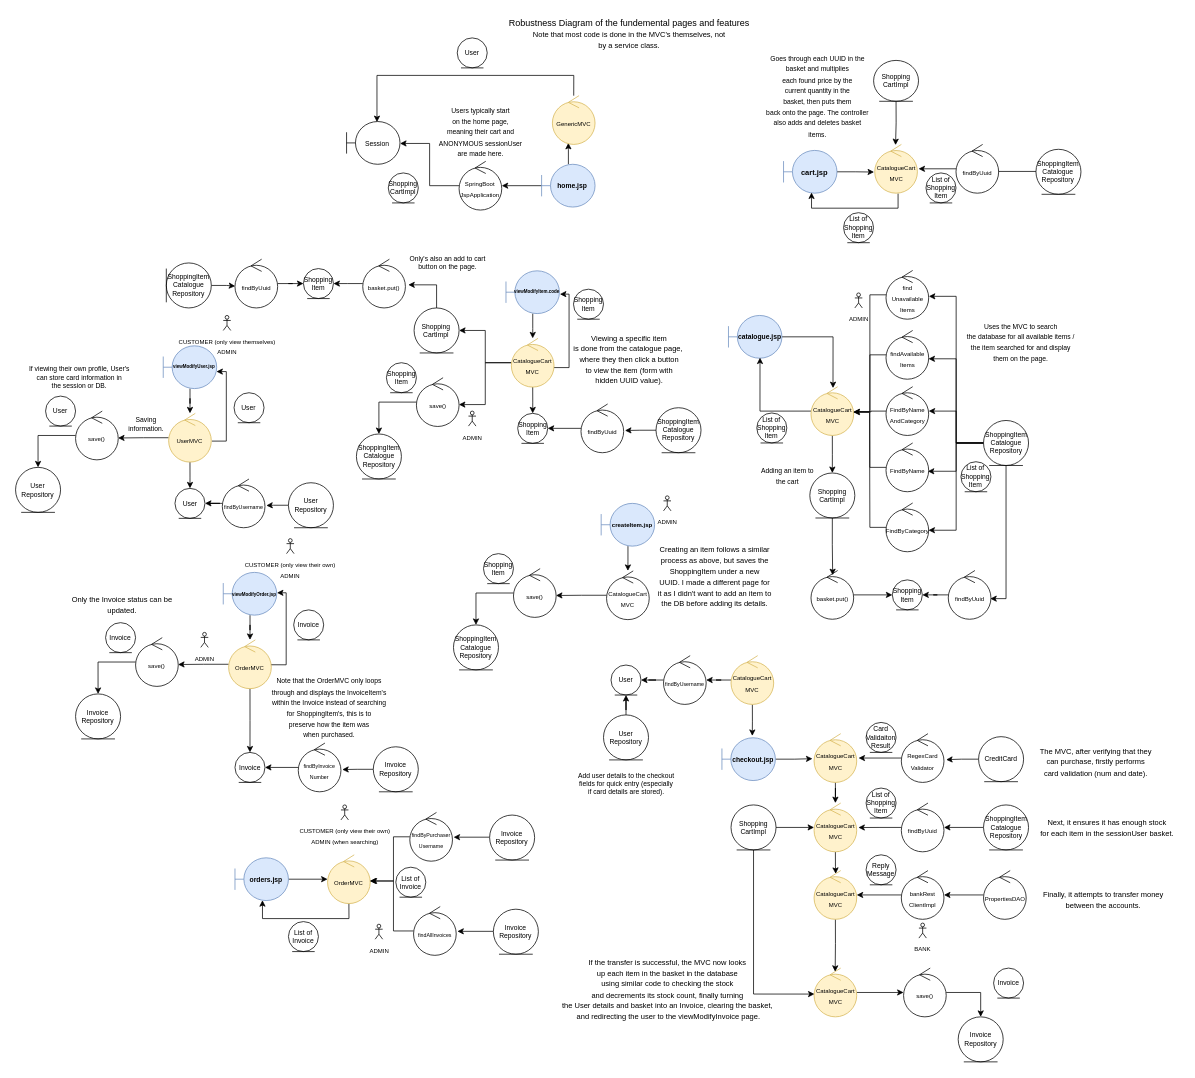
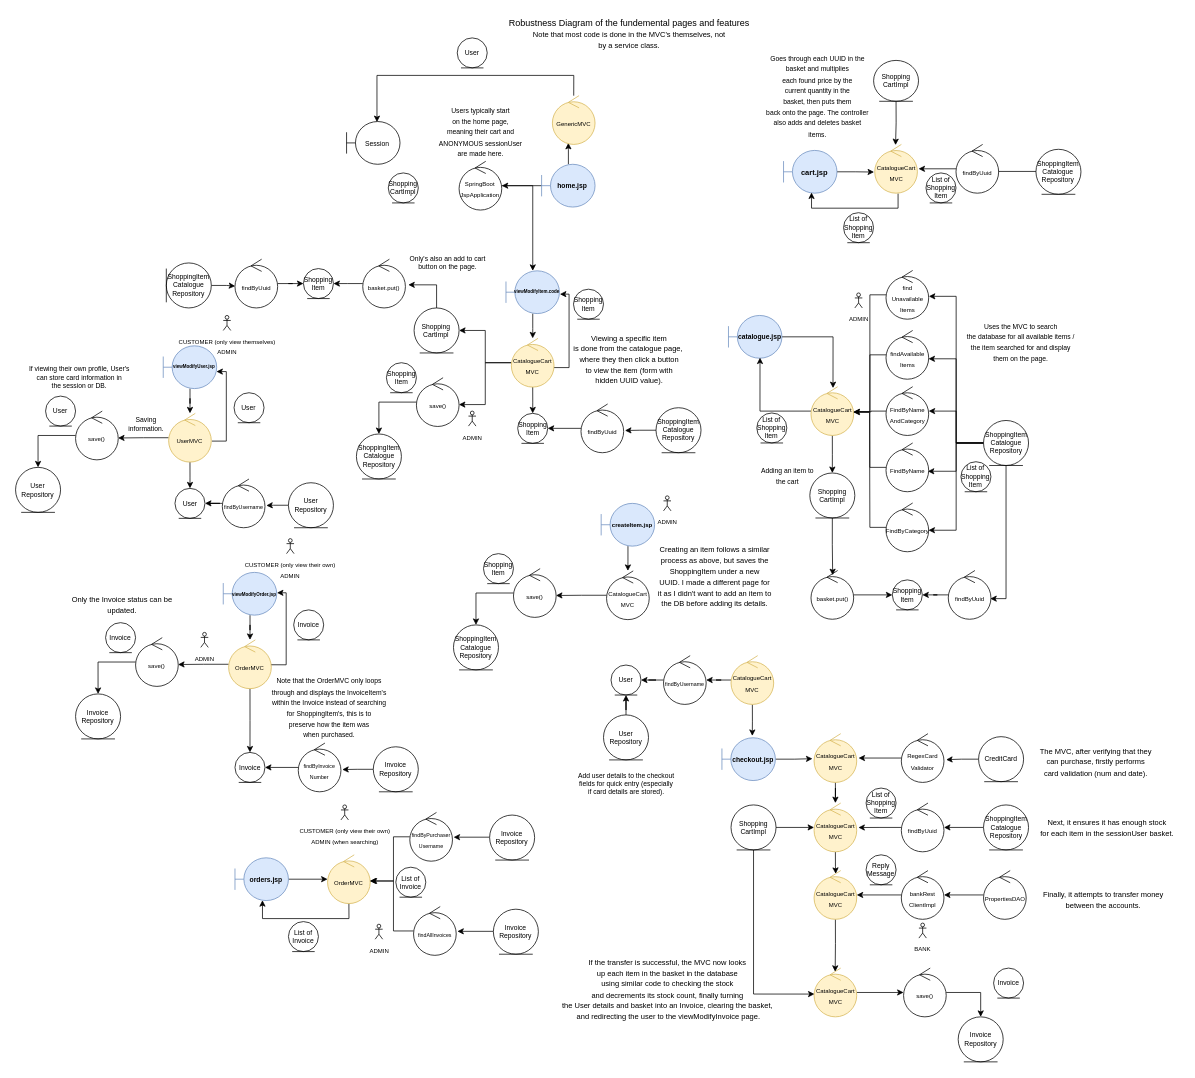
edge "SpringBoot JspApplication" -> "Session": now "SpringBoot JspApplication" -> "viewModifyItem.code"
node "Card Validaiton Result": removed
